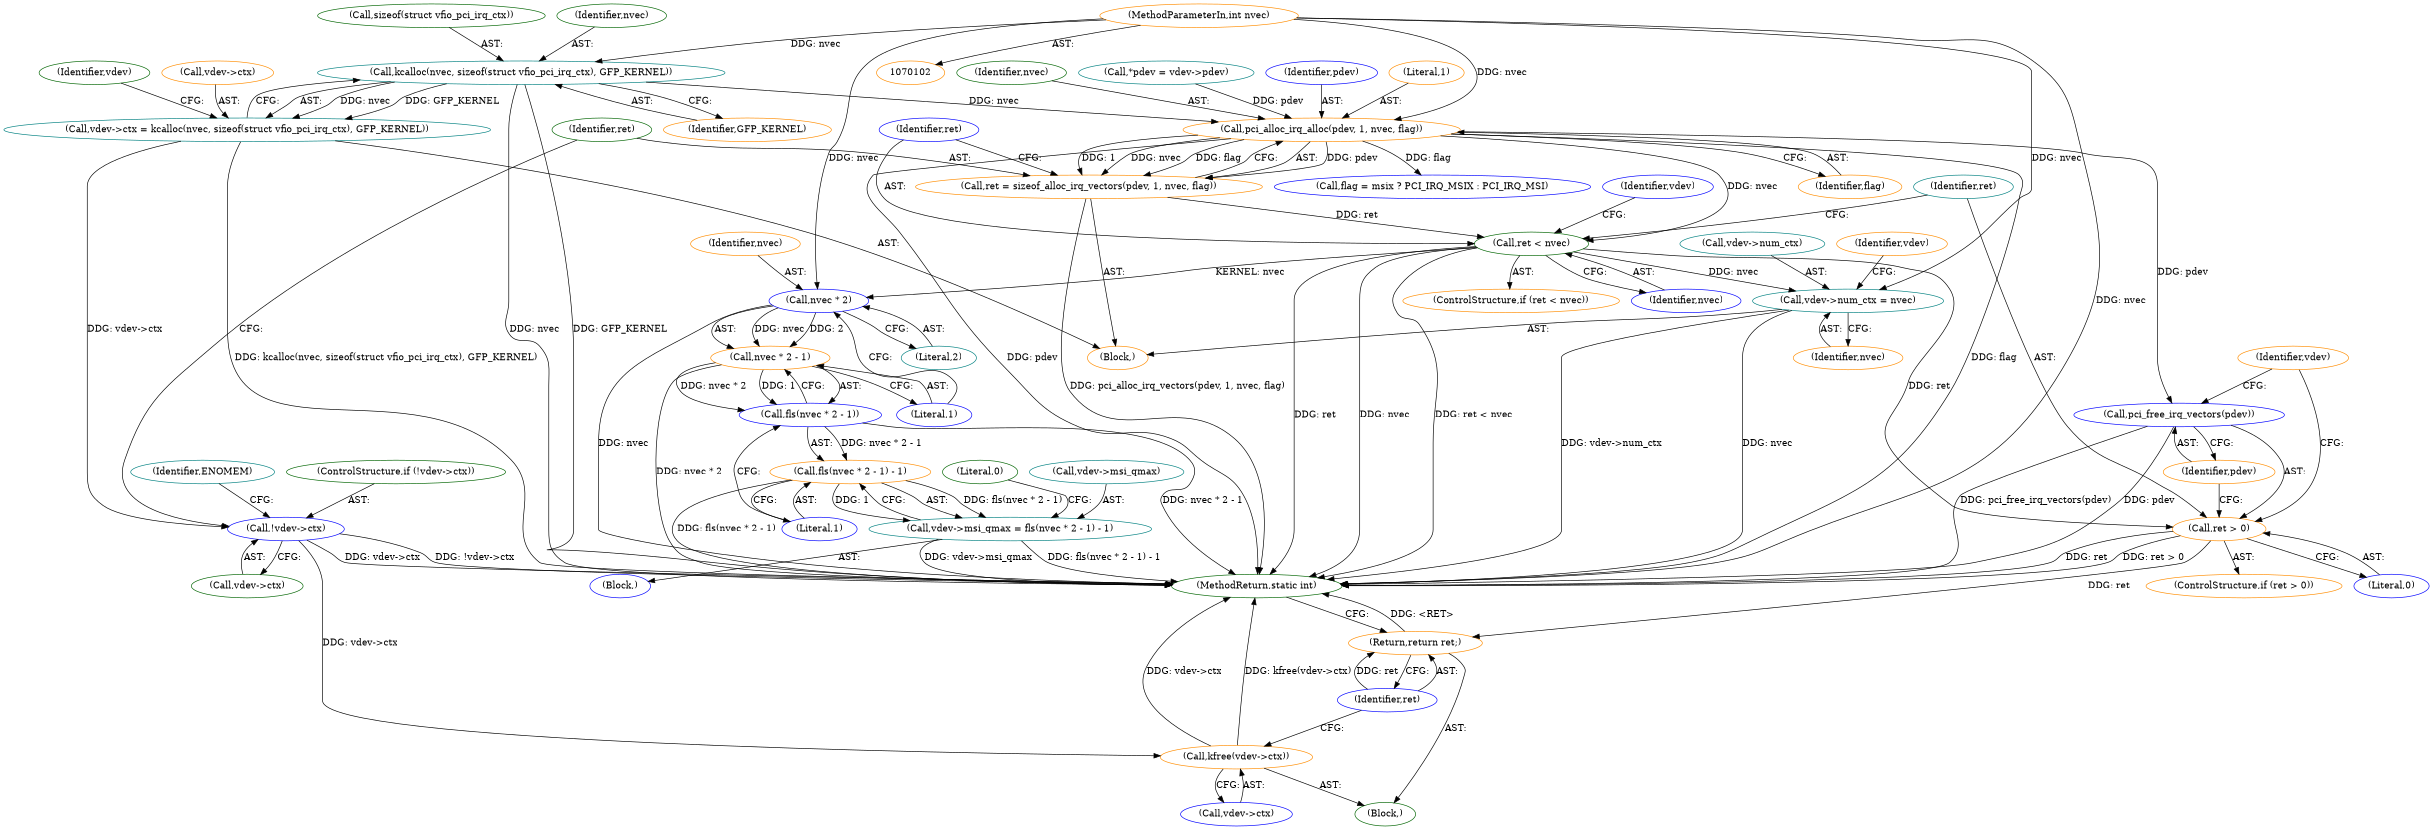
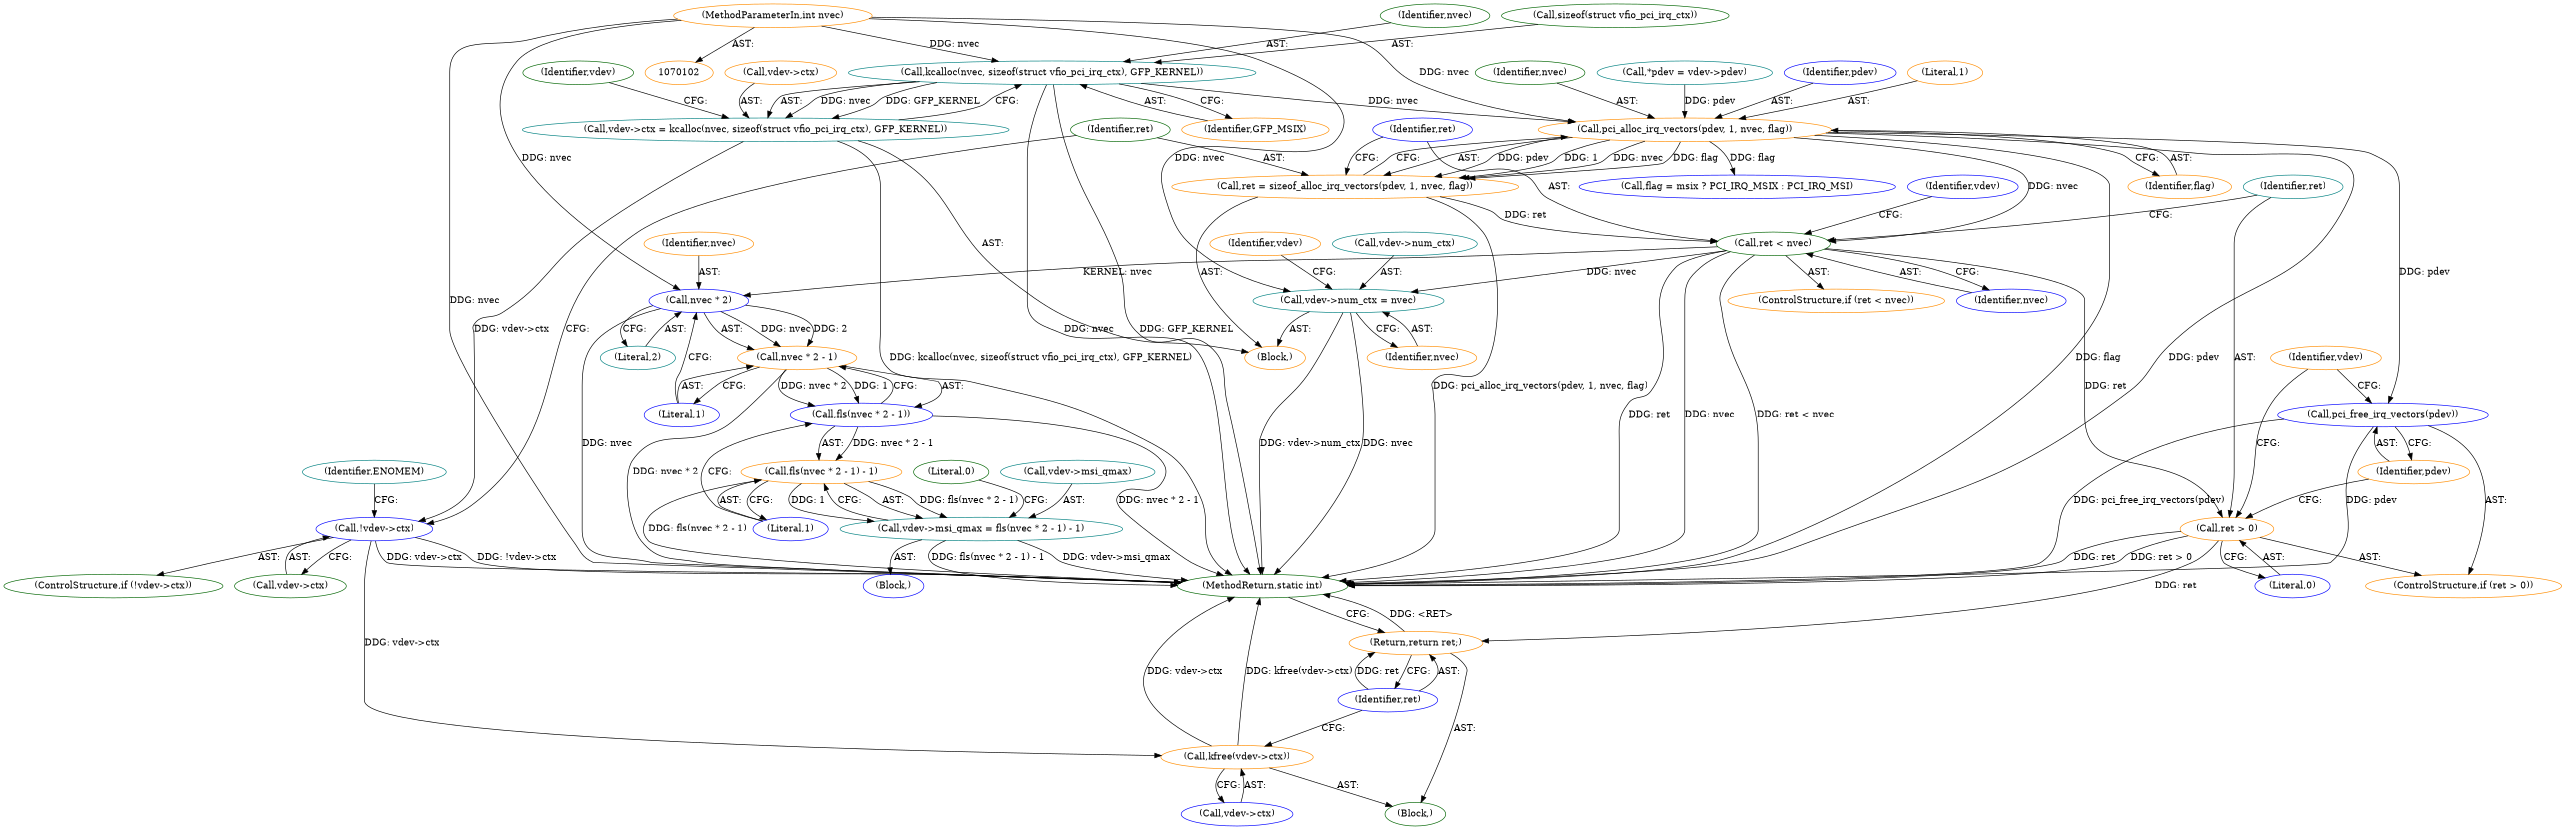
node "(Identifier,GFP_KERNEL)": label "(Identifier,GFP_KERNEL)" -> "(Identifier,GFP_MSIX)"
node "(Call,pci_alloc_irq_alloc(pdev, 1, nvec, flag))": label "(Call,pci_alloc_irq_alloc(pdev, 1, nvec, flag))" -> "(Call,pci_alloc_irq_vectors(pdev, 1, nvec, flag))"
edge "(Call,pci_free_irq_vectors(pdev))" -> "(Call,ret > 0)": now "(Call,pci_free_irq_vectors(pdev))" -> "(ControlStructure,if (ret > 0))"
edge "(ControlStructure,if (!vdev->ctx))" -> "(Call,!vdev->ctx)": reversed
